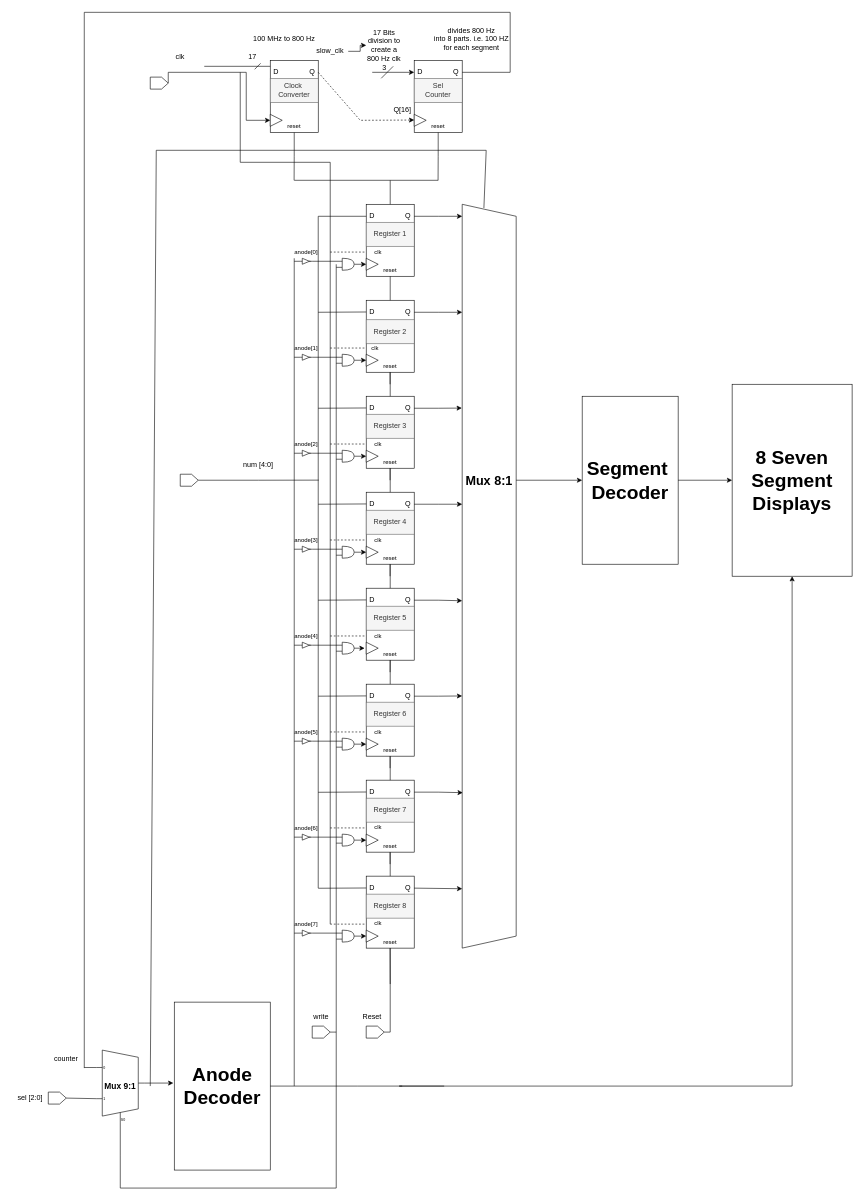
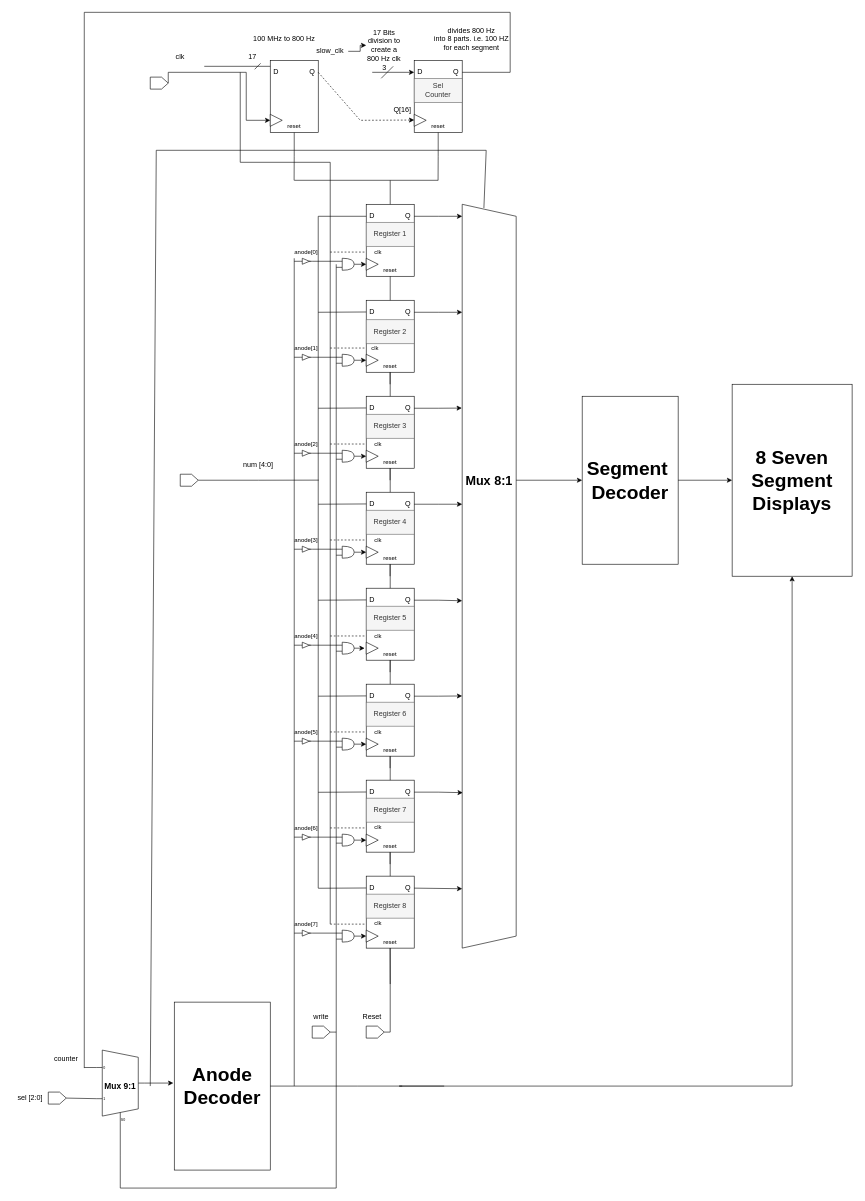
node "Clock Converter": removed
